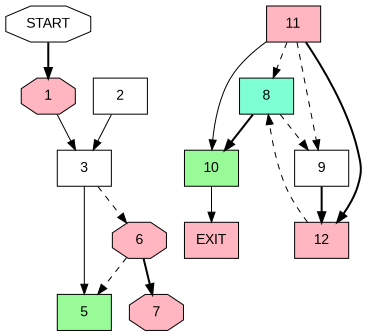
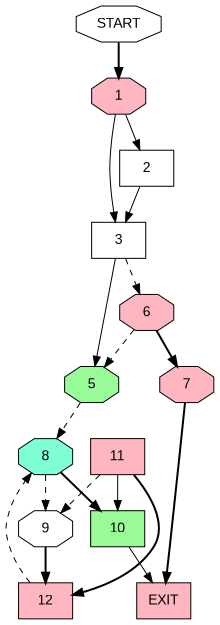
edge "11" -> "8": now "5" -> "8"
node "8": shape box -> octagon
edge "1" -> "2": added
node "9": shape box -> octagon
node "5": shape box -> octagon
edge "7" -> "EXIT": added
